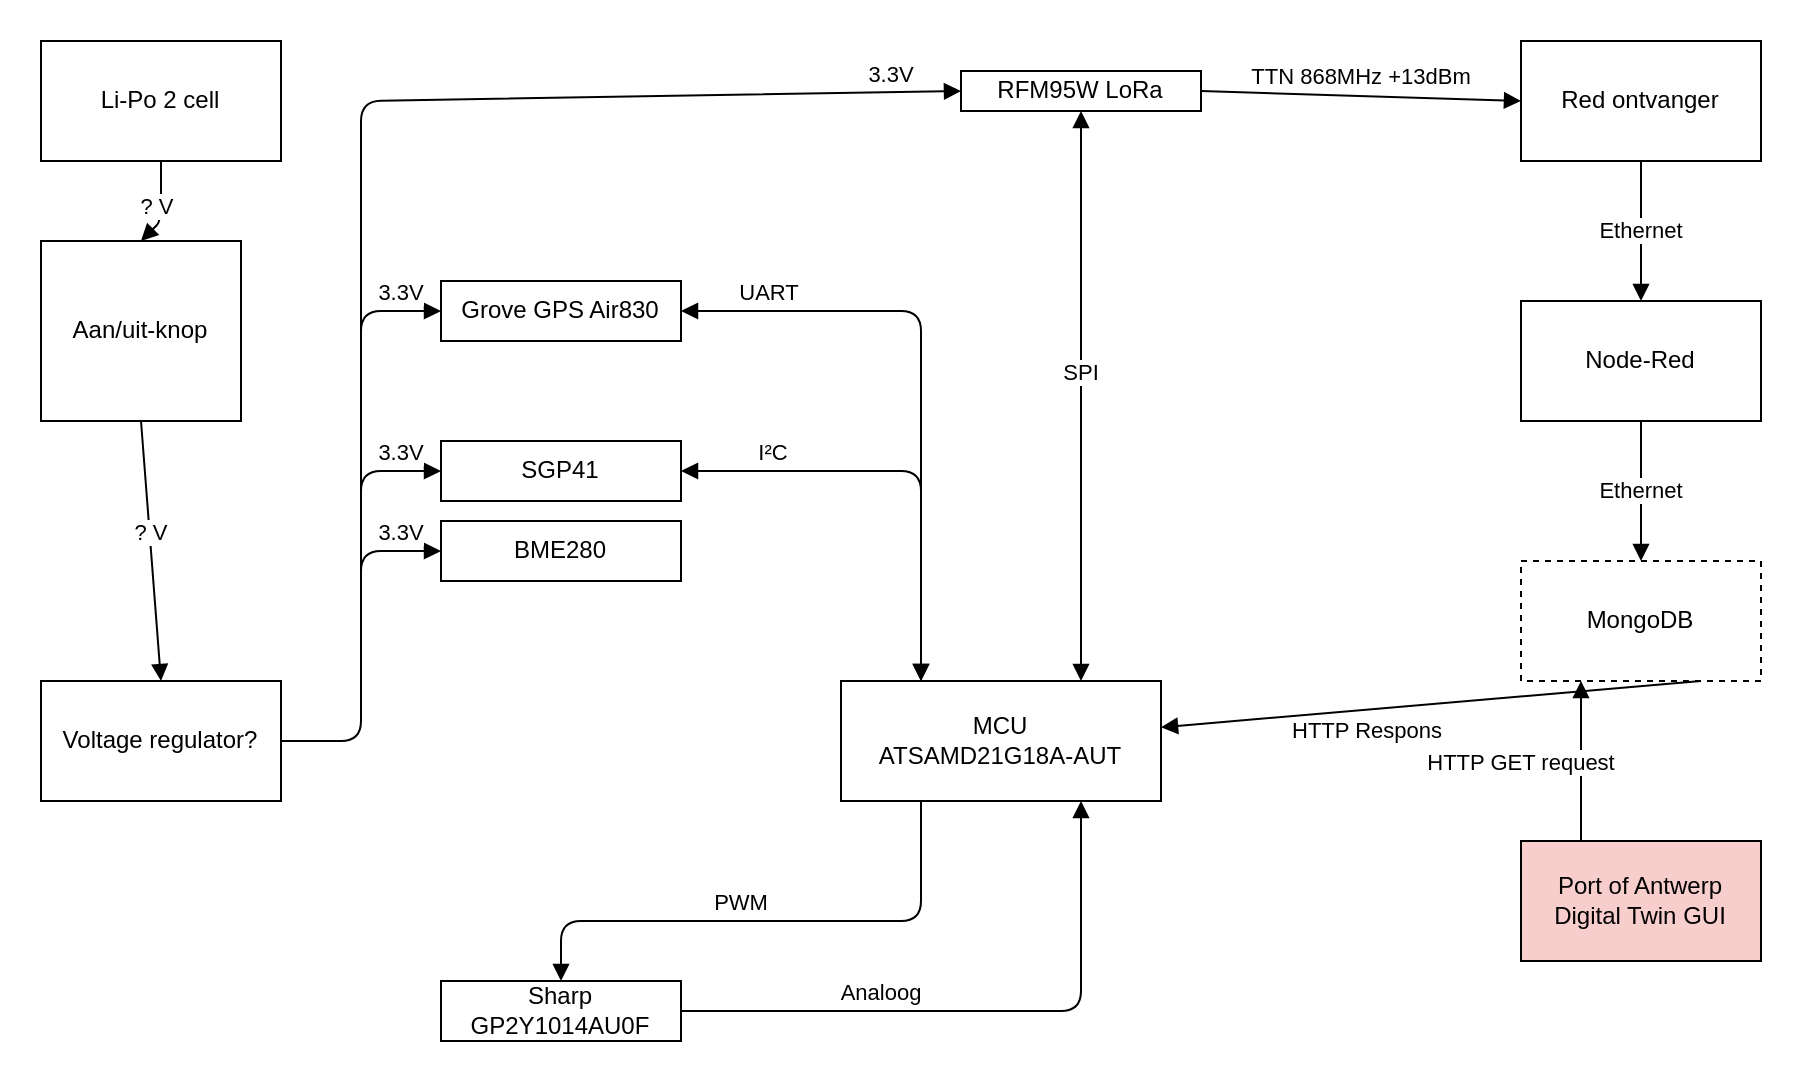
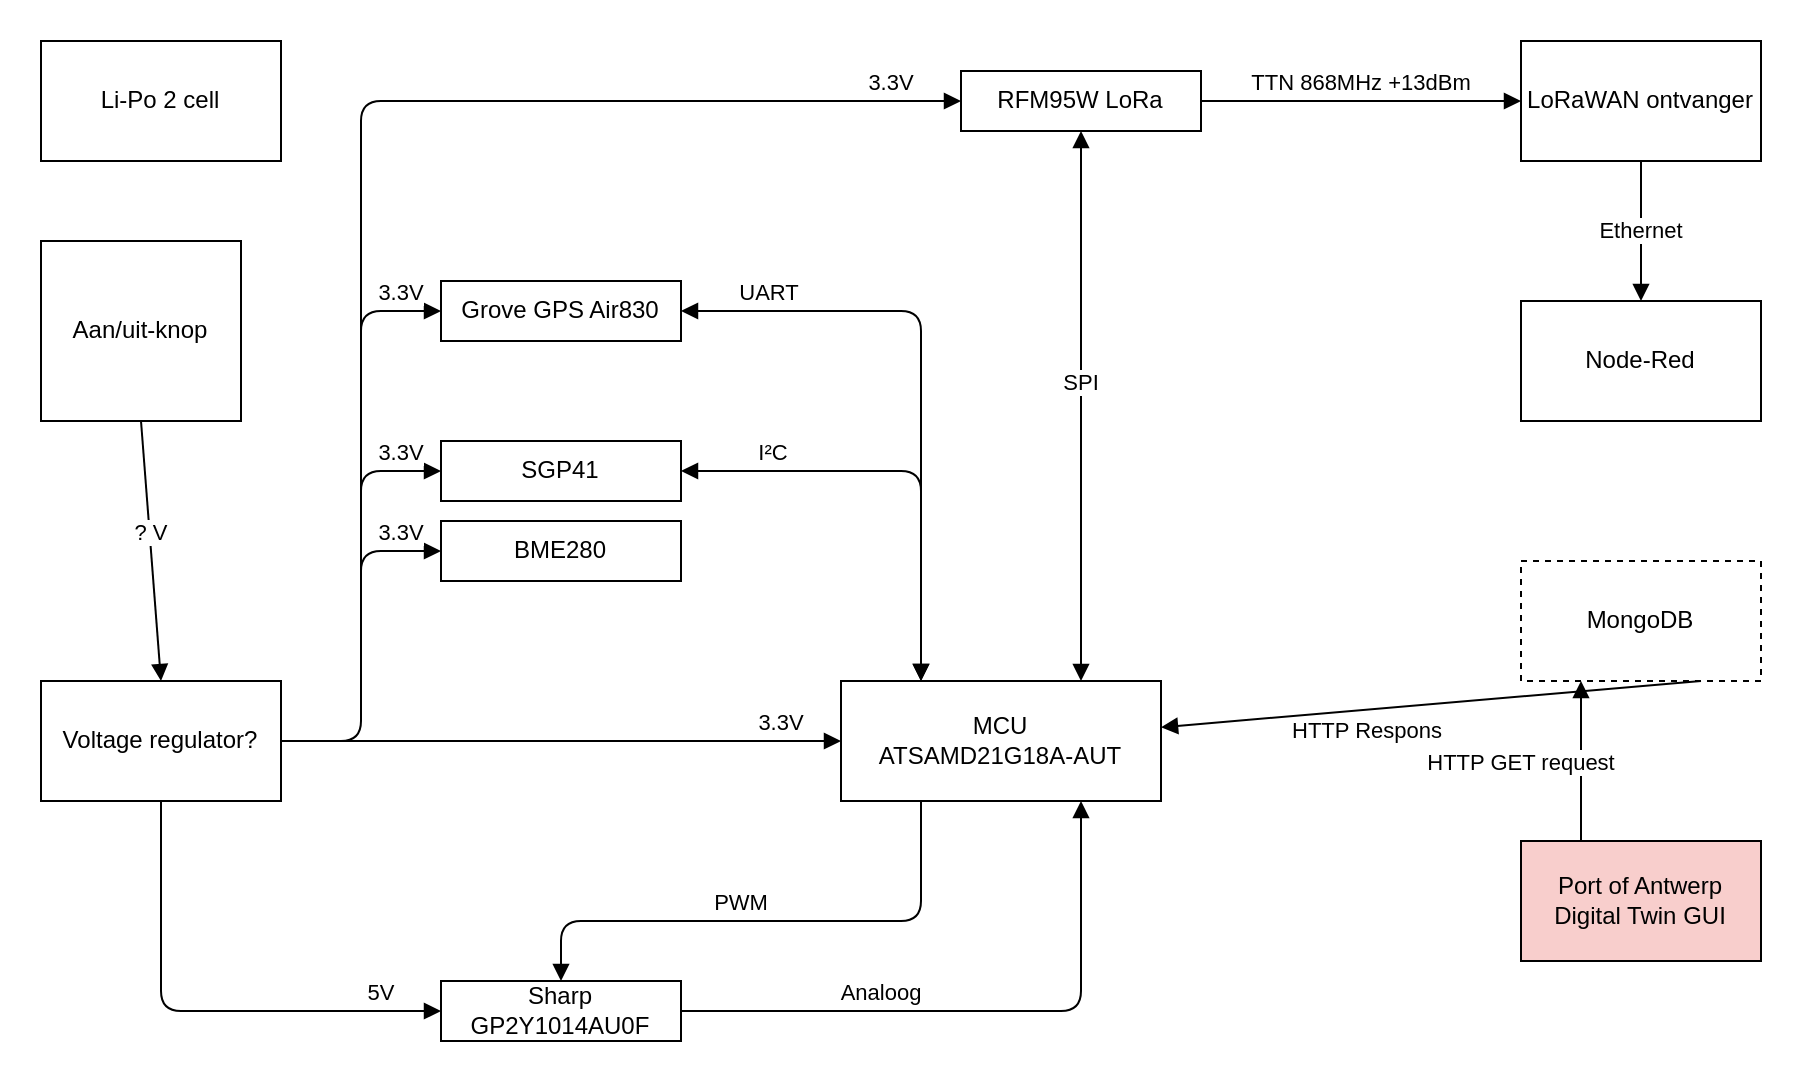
node "RFM95W LoRa": size 240x40 -> 240x60
node "Red ontvanger": label "Red ontvanger" -> "LoRaWAN ontvanger"
edge "Li-Po 2 cell" -> "Aan/uit-knop": removed, label "? V"
edge "Node-Red" -> "MongoDB": removed, label "Ethernet"
edge "Voltage regulator?" -> "MCU ATSAMD21G18A-AUT": added, label "3.3V"
edge "Voltage regulator?" -> "Sharp GP2Y1014AU0F": added, label "5V"
